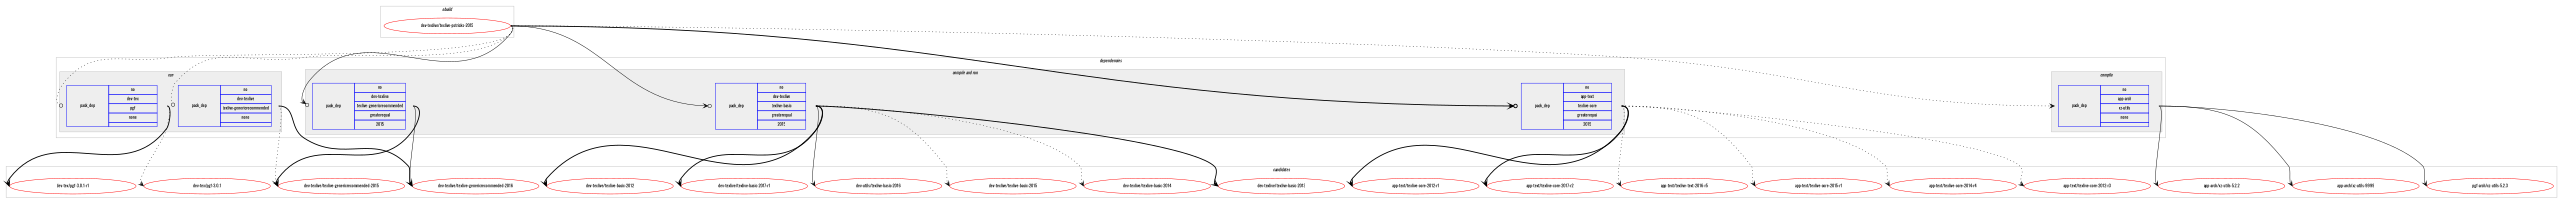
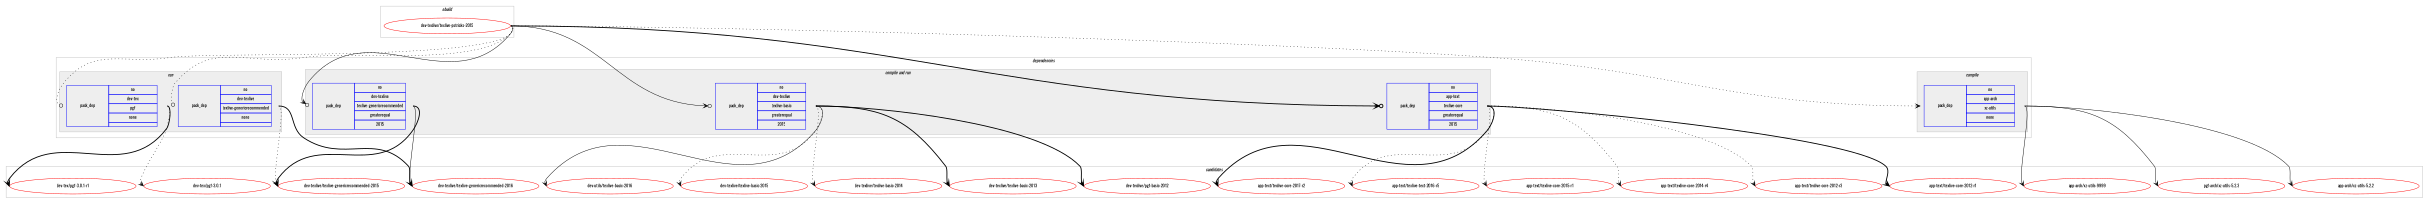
node "dev-texlive/texlive-basic-2012": label "dev-texlive/texlive-basic-2012" -> "dev-texlive/pgf-basic-2012"
node "dev-texlive/texlive-basic-2017-r1": removed
